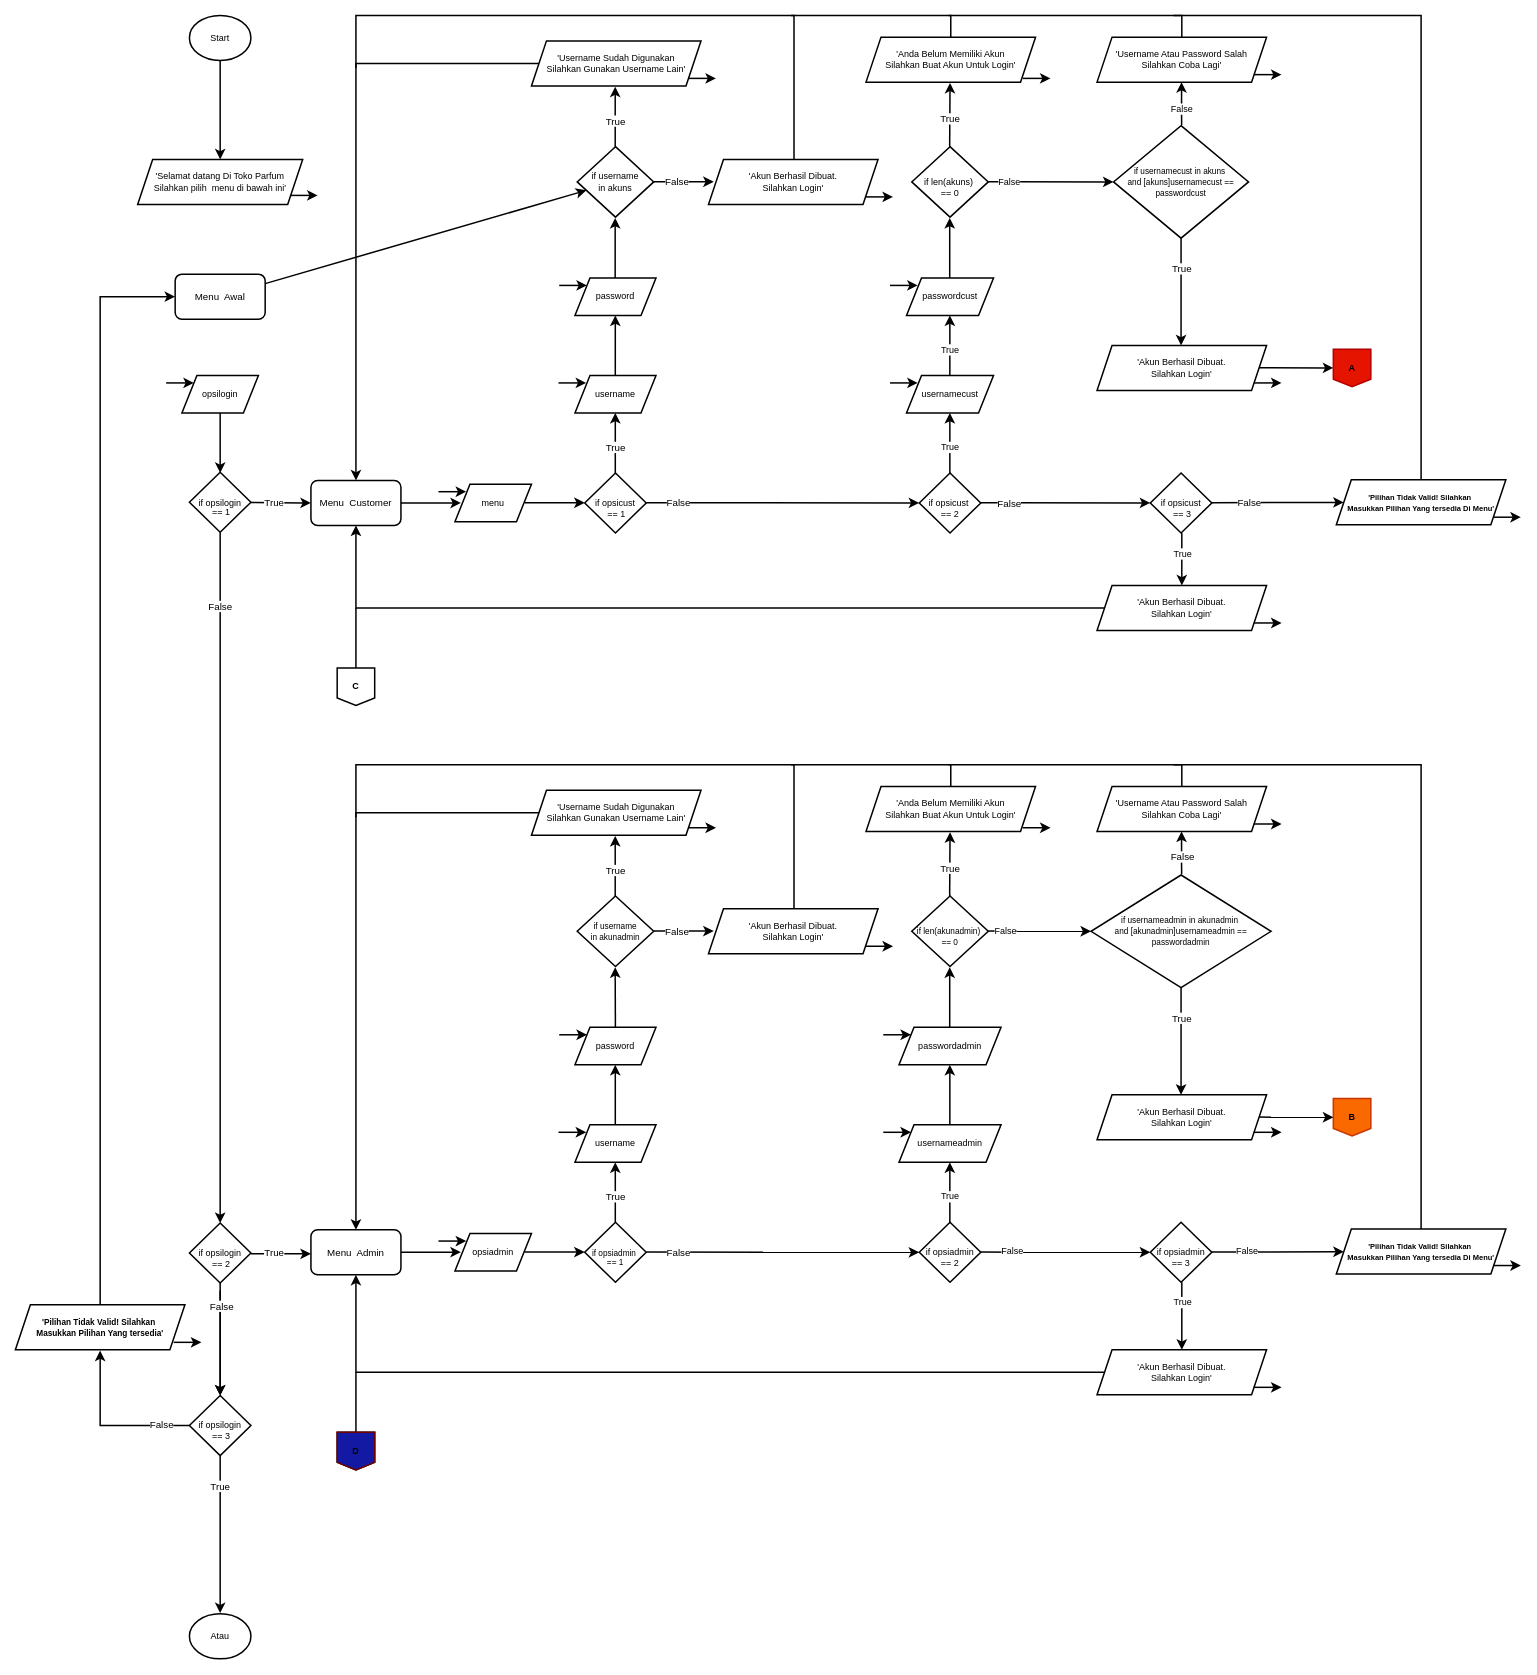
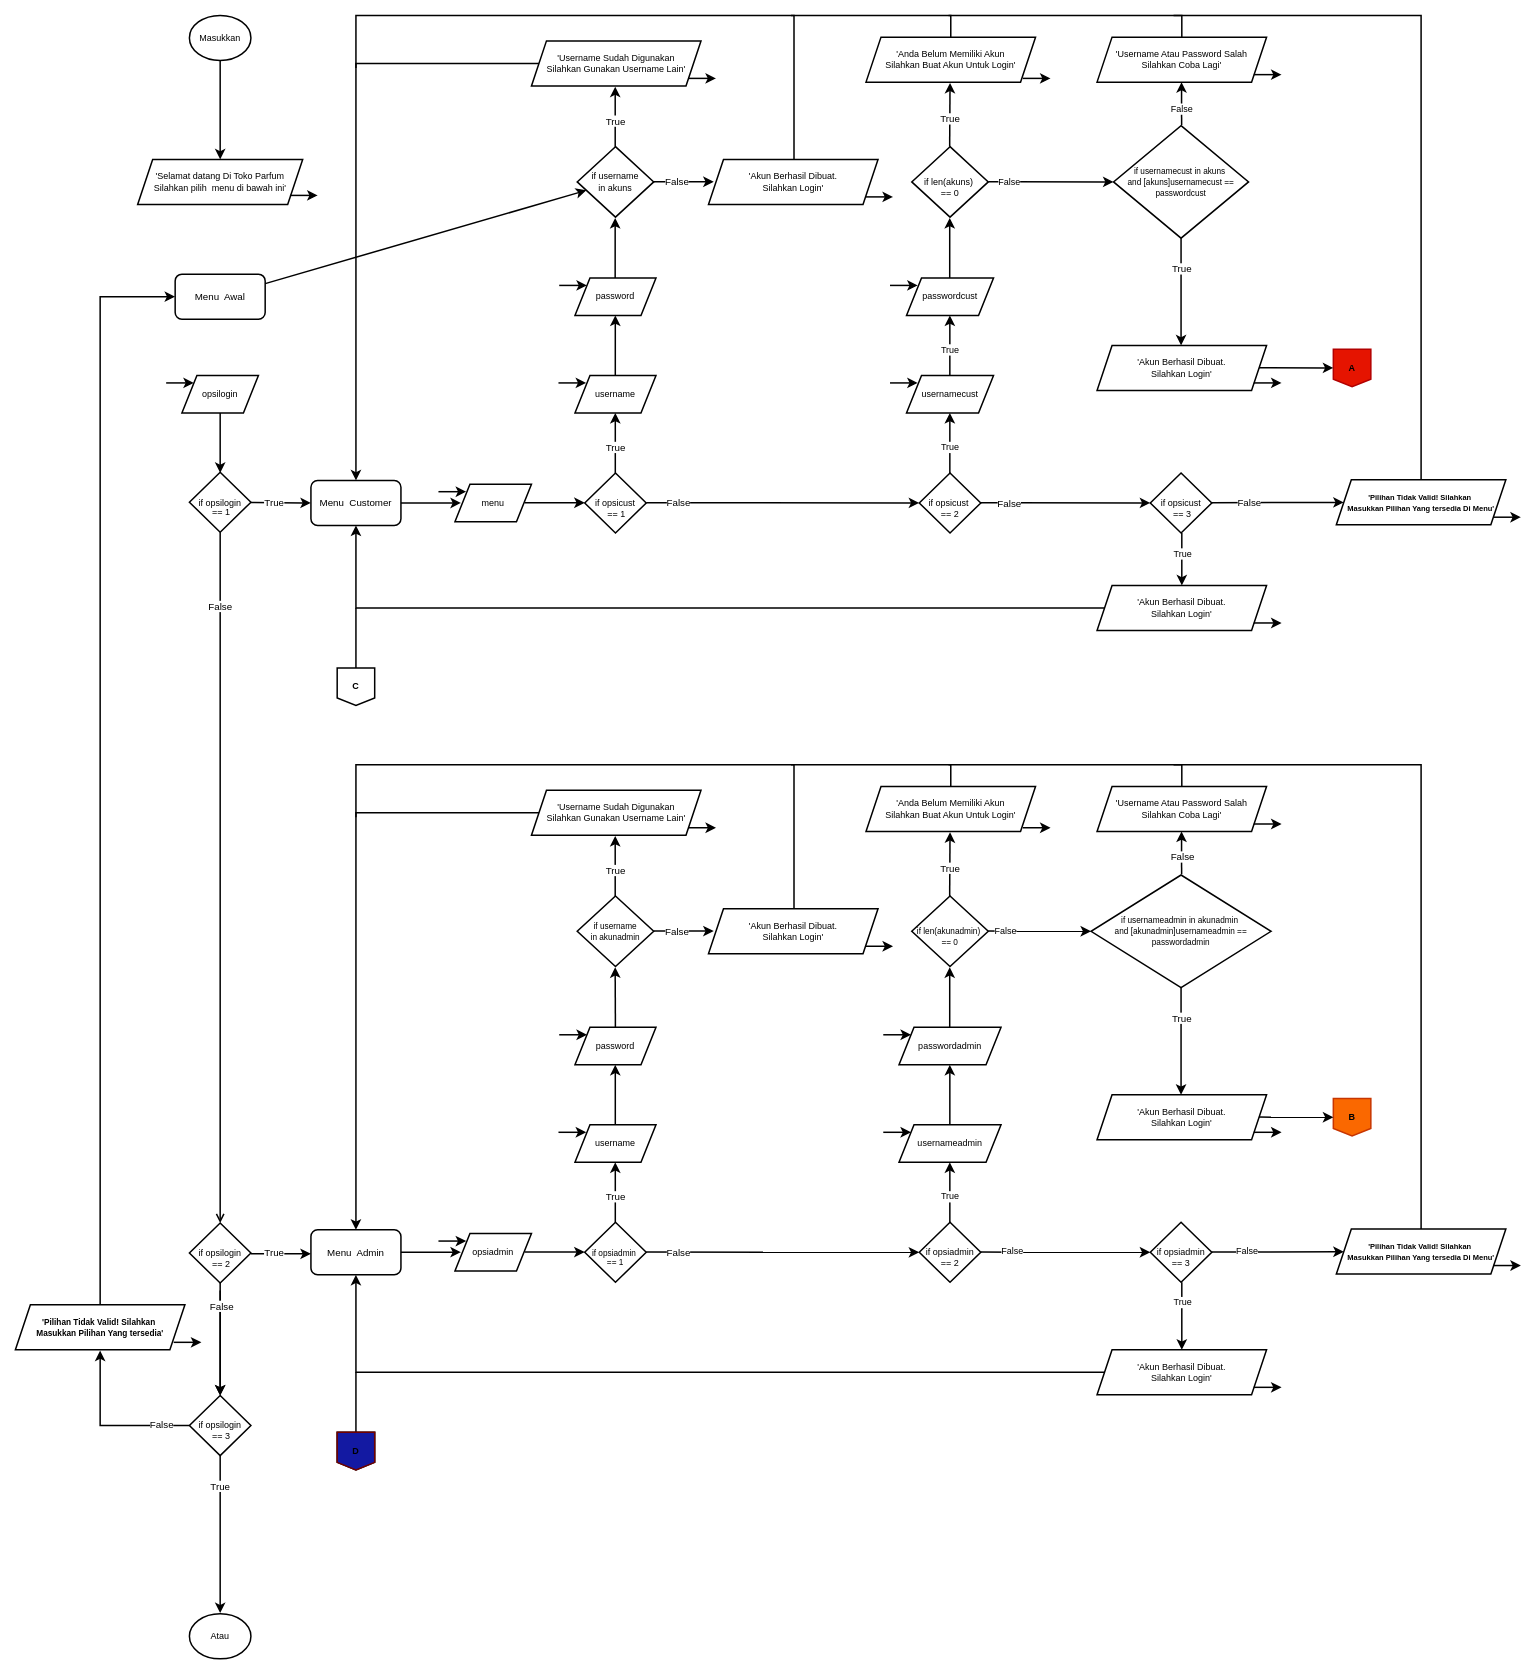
node "Start": label "Start" -> "Masukkan"
edge "if opsilogin == 1" -> "if opsilogin == 2": arrowhead classic -> open
